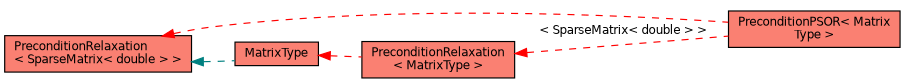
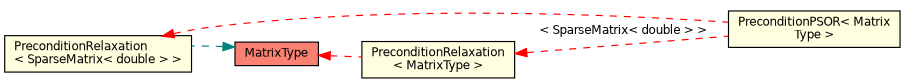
node "PreconditionPSOR< Matrix Type >": fillcolor salmon -> lightyellow
node "PreconditionRelaxation < SparseMatrix< double > >": fillcolor salmon -> lightyellow
node "PreconditionRelaxation < MatrixType >": fillcolor salmon -> lightyellow
edge "MatrixType" -> "PreconditionRelaxation < SparseMatrix< double > >": reversed
